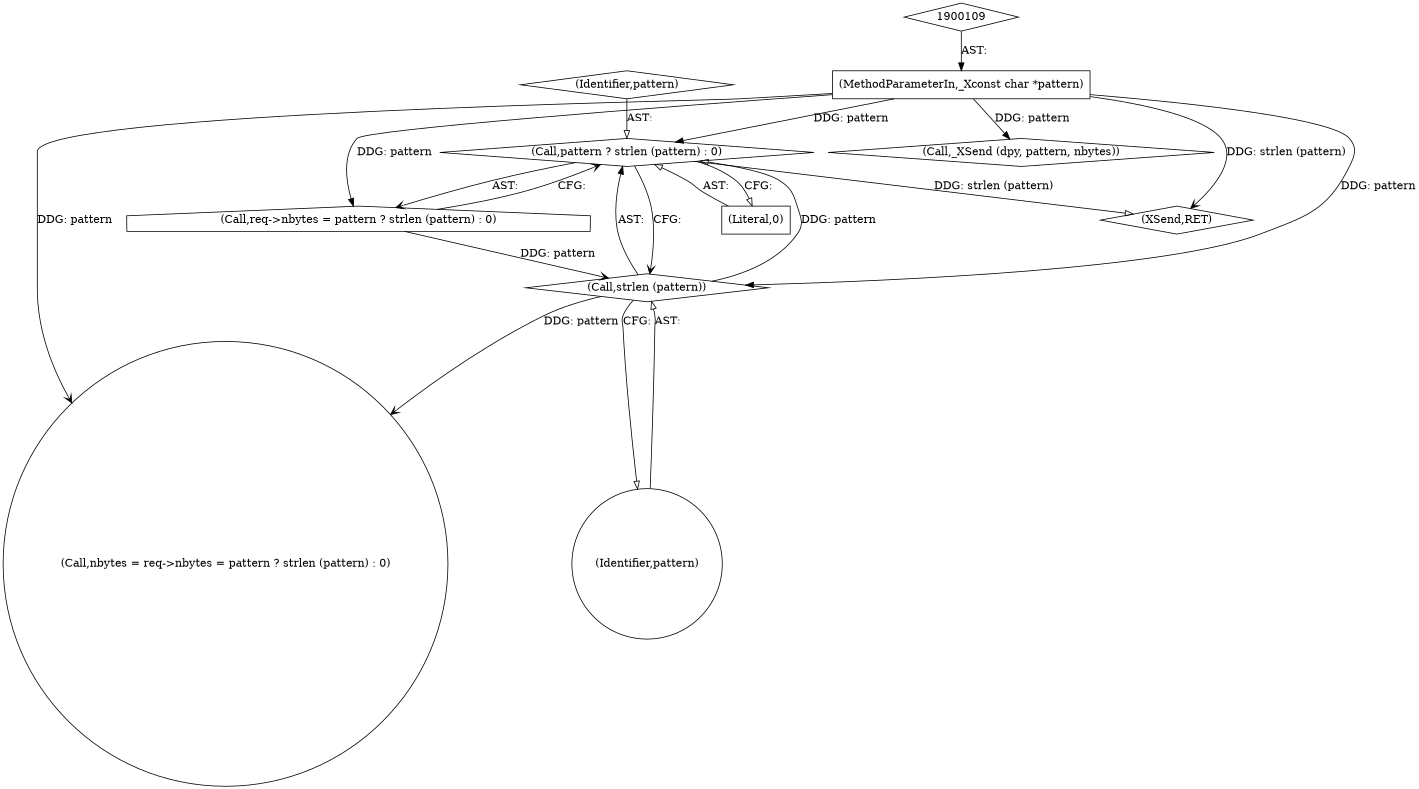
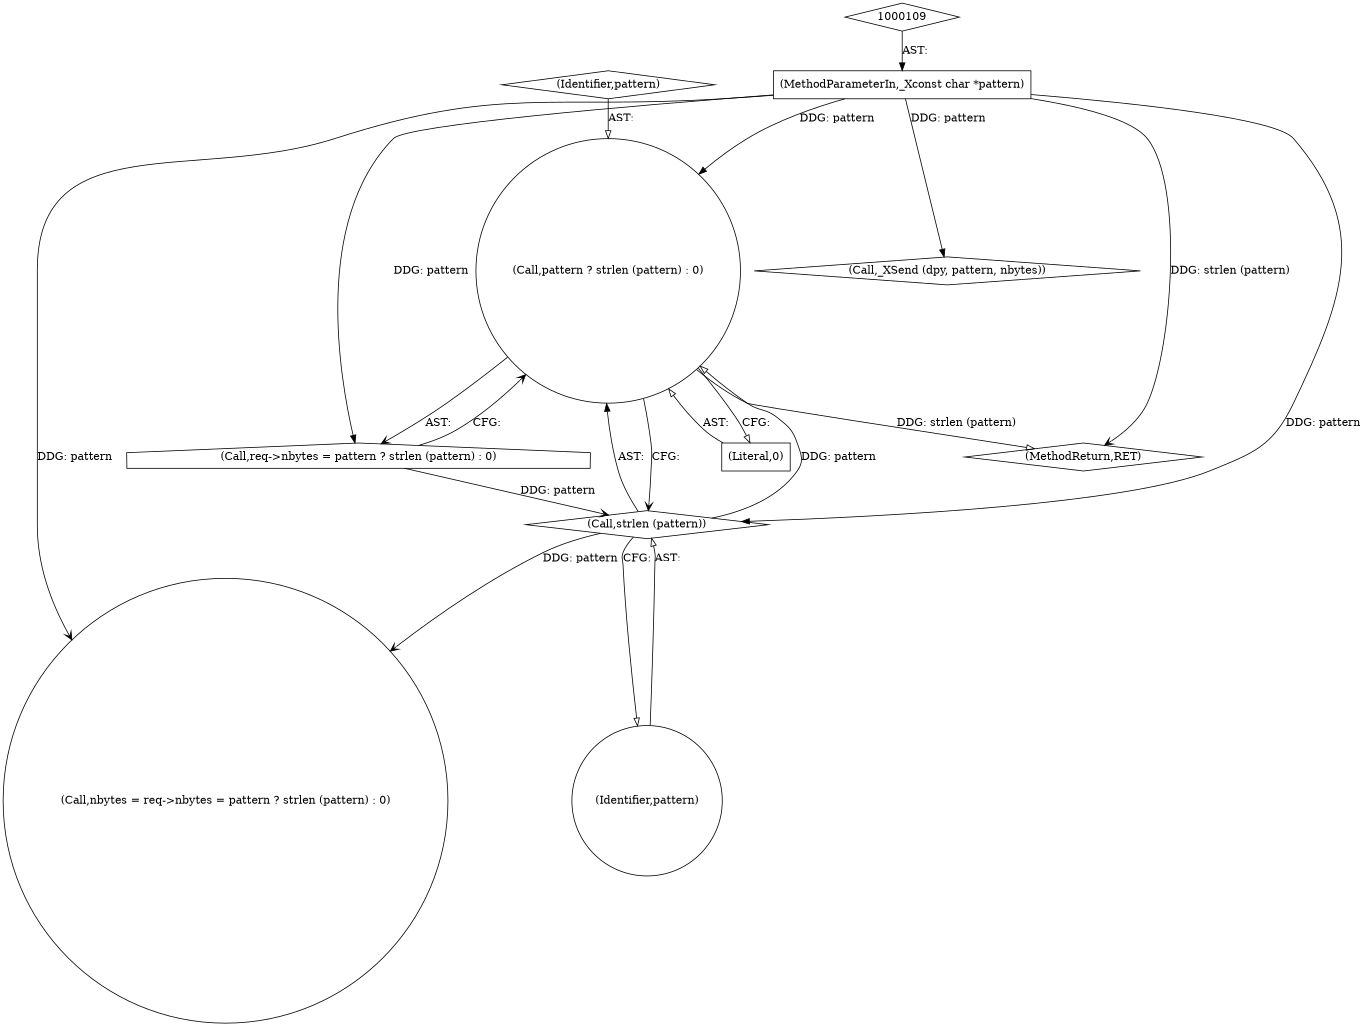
node "1900109": label "1900109" -> "1000109"
node "(Call,pattern ? strlen (pattern) : 0)": shape diamond -> circle
node "(XSend,RET)": label "(XSend,RET)" -> "(MethodReturn,RET)"
